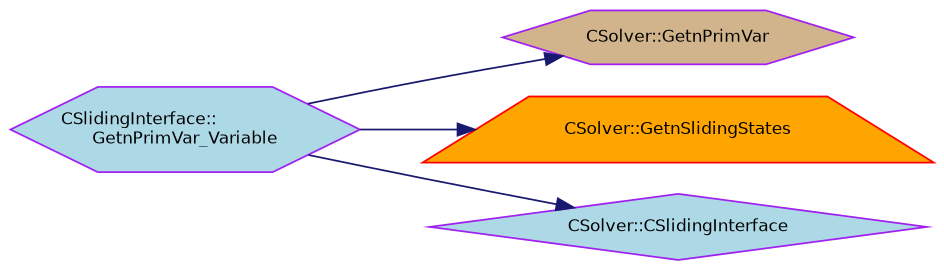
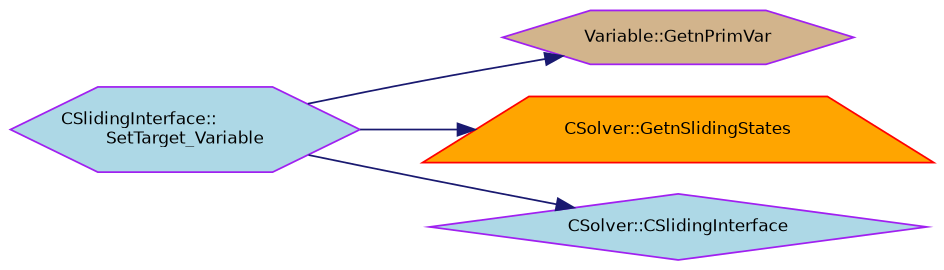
node "CSolver::GetnPrimVar": label "CSolver::GetnPrimVar" -> "Variable::GetnPrimVar"
node "CSlidingInterface:: GetnPrimVar_Variable": label "CSlidingInterface:: GetnPrimVar_Variable" -> "CSlidingInterface:: SetTarget_Variable"
